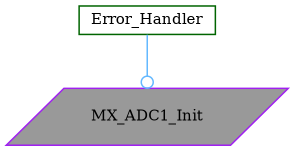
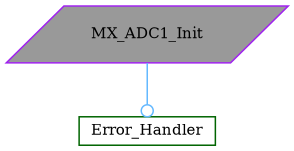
edge "Error_Handler" -> "MX_ADC1_Init": reversed
